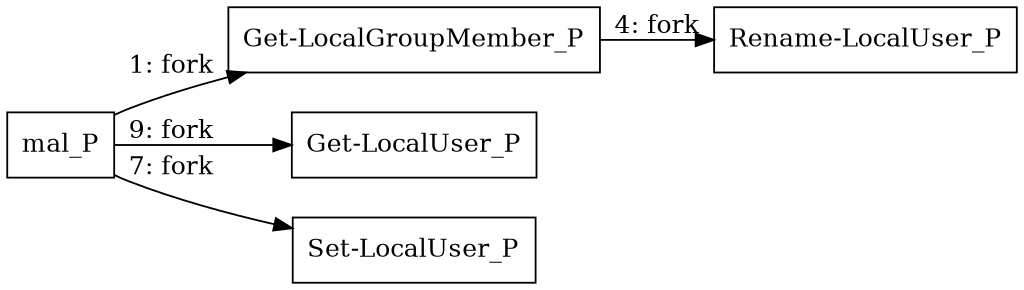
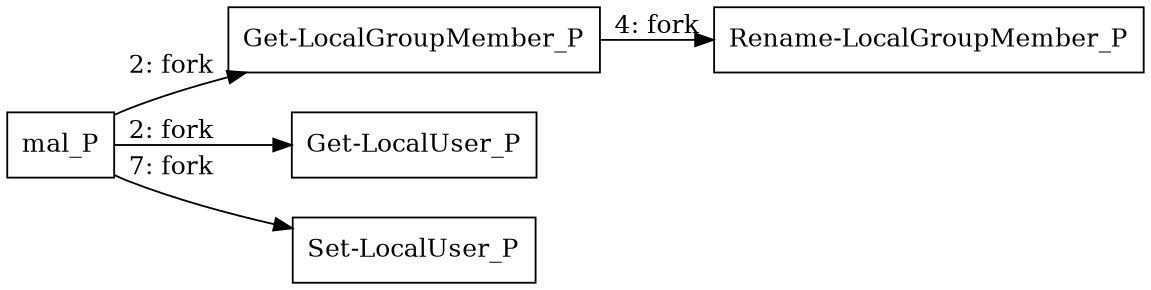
node "Rename-LocalUser_P": label "Rename-LocalUser_P" -> "Rename-LocalGroupMember_P"
edge "mal_P" -> "Get-LocalGroupMember_P": label "1: fork" -> "2: fork"
edge "mal_P" -> "Get-LocalUser_P": label "9: fork" -> "2: fork"
